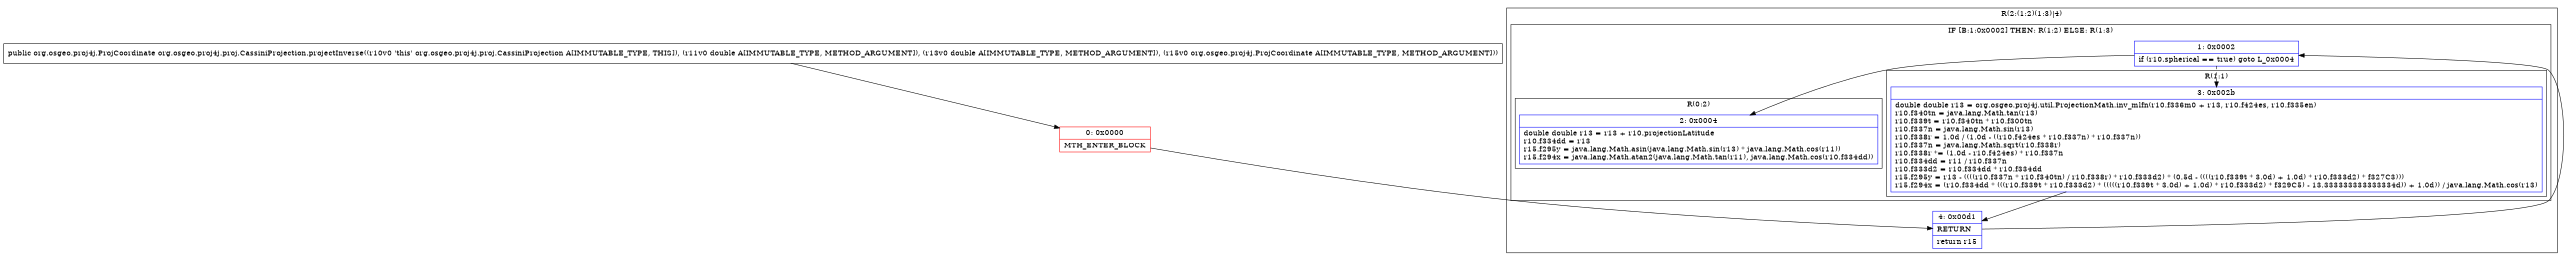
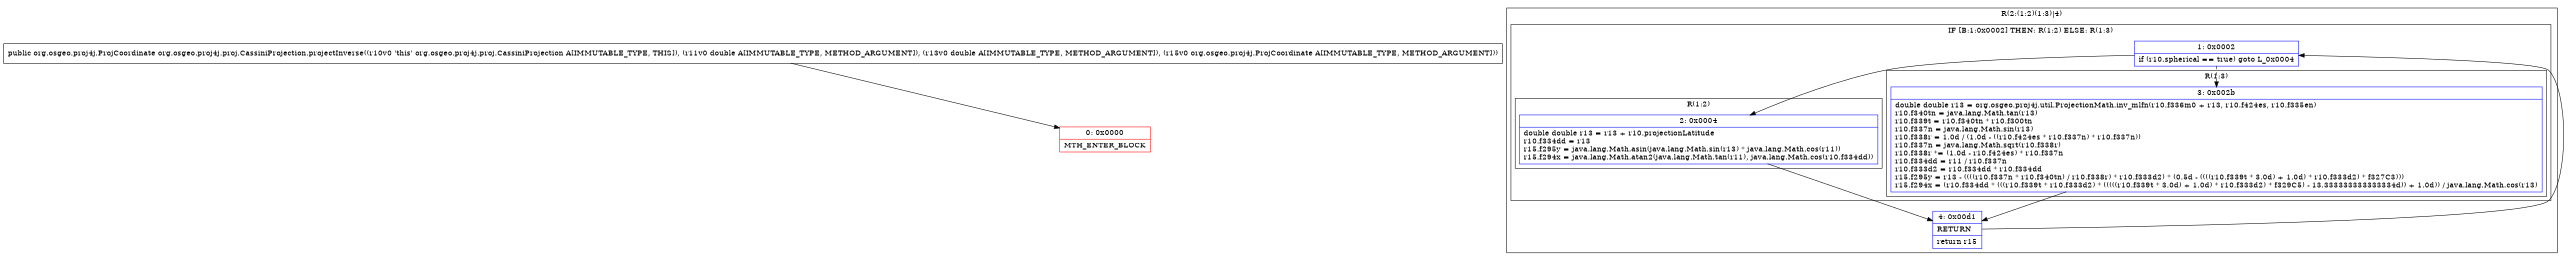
cluster "R(1:1)": label "R(1:1)" -> "R(1:3)"
cluster "R(0:2)": label "R(0:2)" -> "R(1:2)"
edge "0: 0x0000" -> "4: 0x00d1": now "2: 0x0004" -> "4: 0x00d1"
